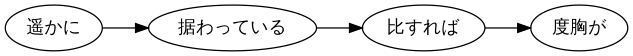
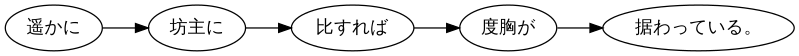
node "据わっている": label "据わっている" -> "坊主に"
node "据わっている。": added
